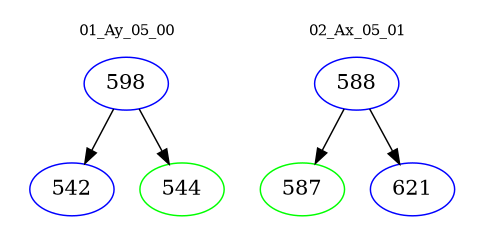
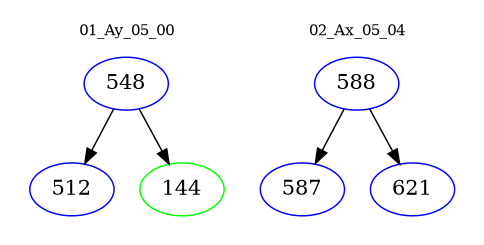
cluster "02_Ax_05_01": label "02_Ax_05_01" -> "02_Ax_05_04"
node "598": label "598" -> "548"
node "542": label "542" -> "512"
node "544": label "544" -> "144"
node "587": color green -> blue
